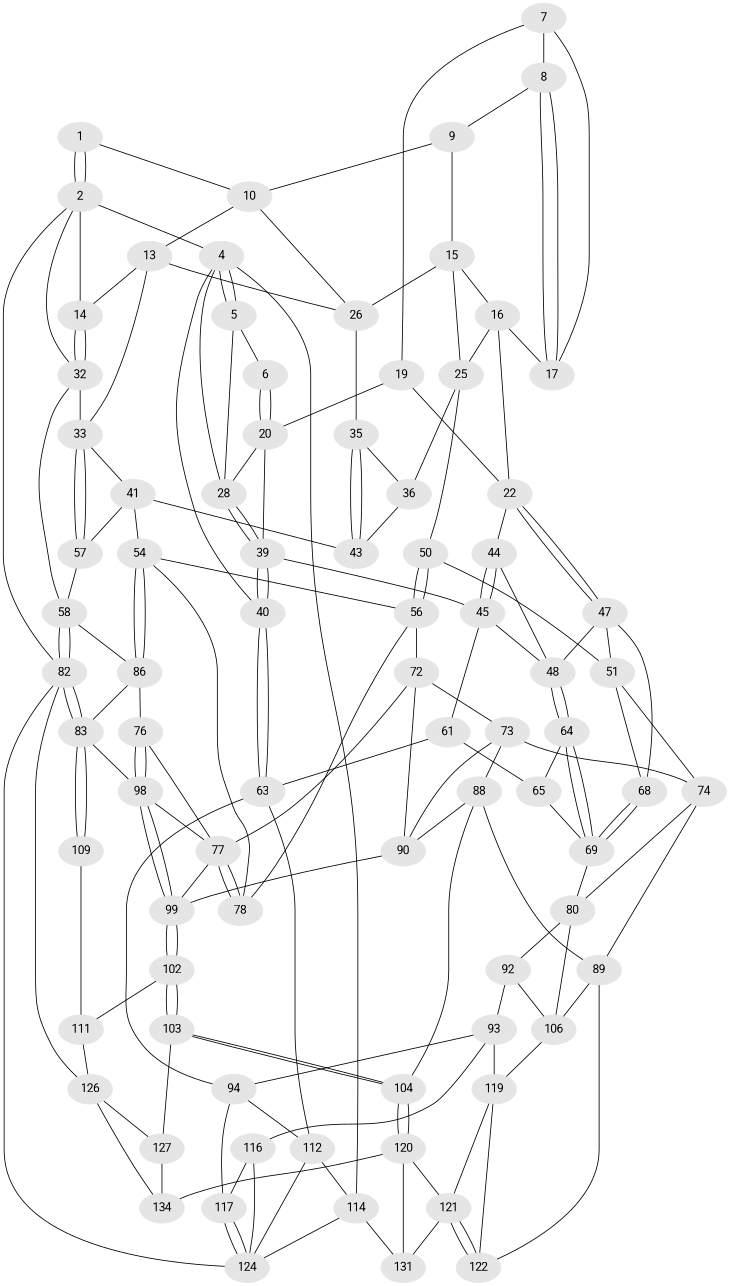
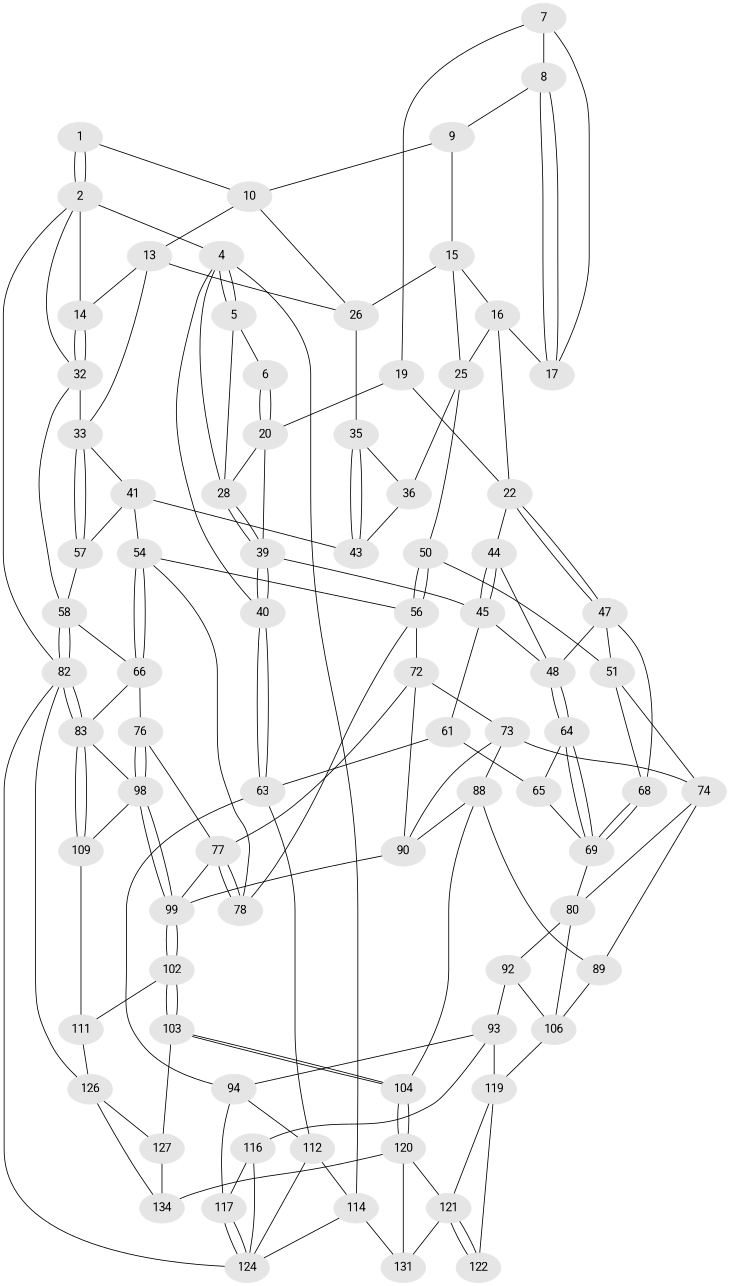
node "86": label "86" -> "66"
edge "98" -- "77": now "98" -- "109"
edge "89" -- "122": removed
